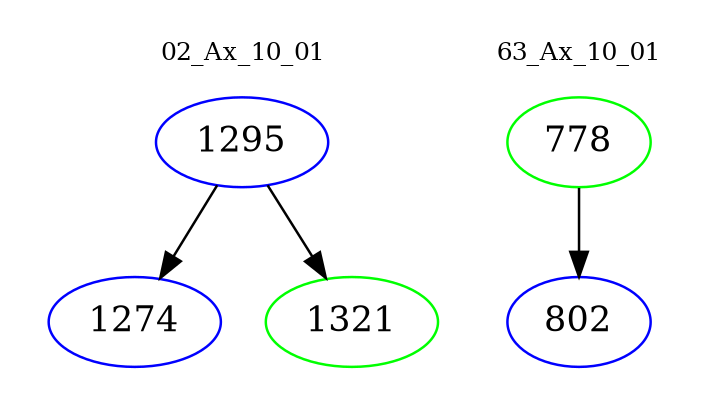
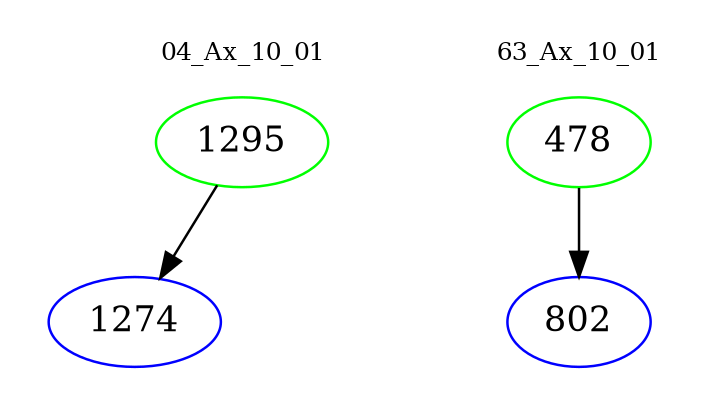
cluster "02_Ax_10_01": label "02_Ax_10_01" -> "04_Ax_10_01"
node "1295": color blue -> green
node "778": label "778" -> "478"
node "1321": removed
